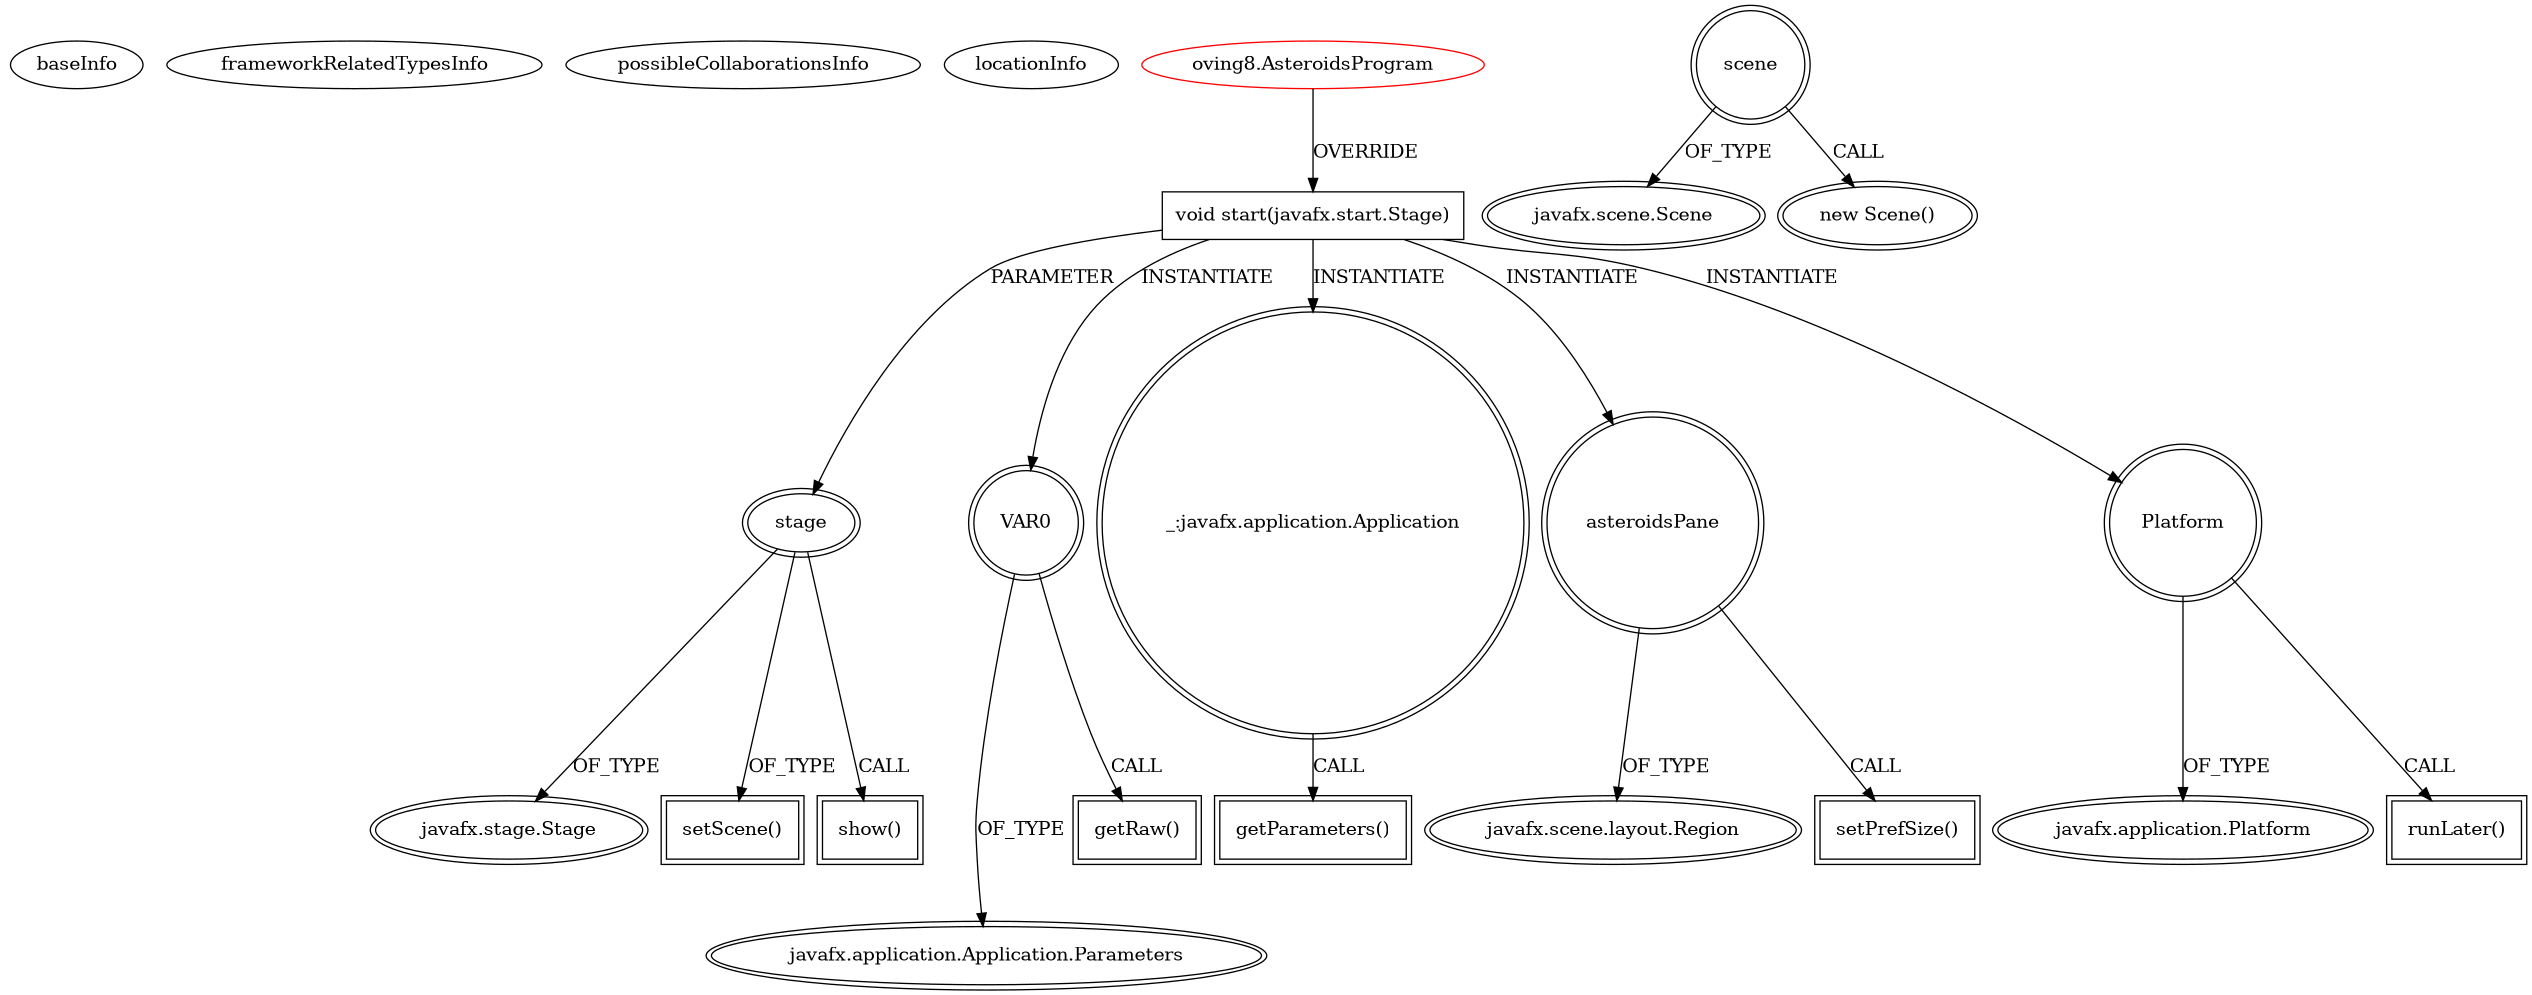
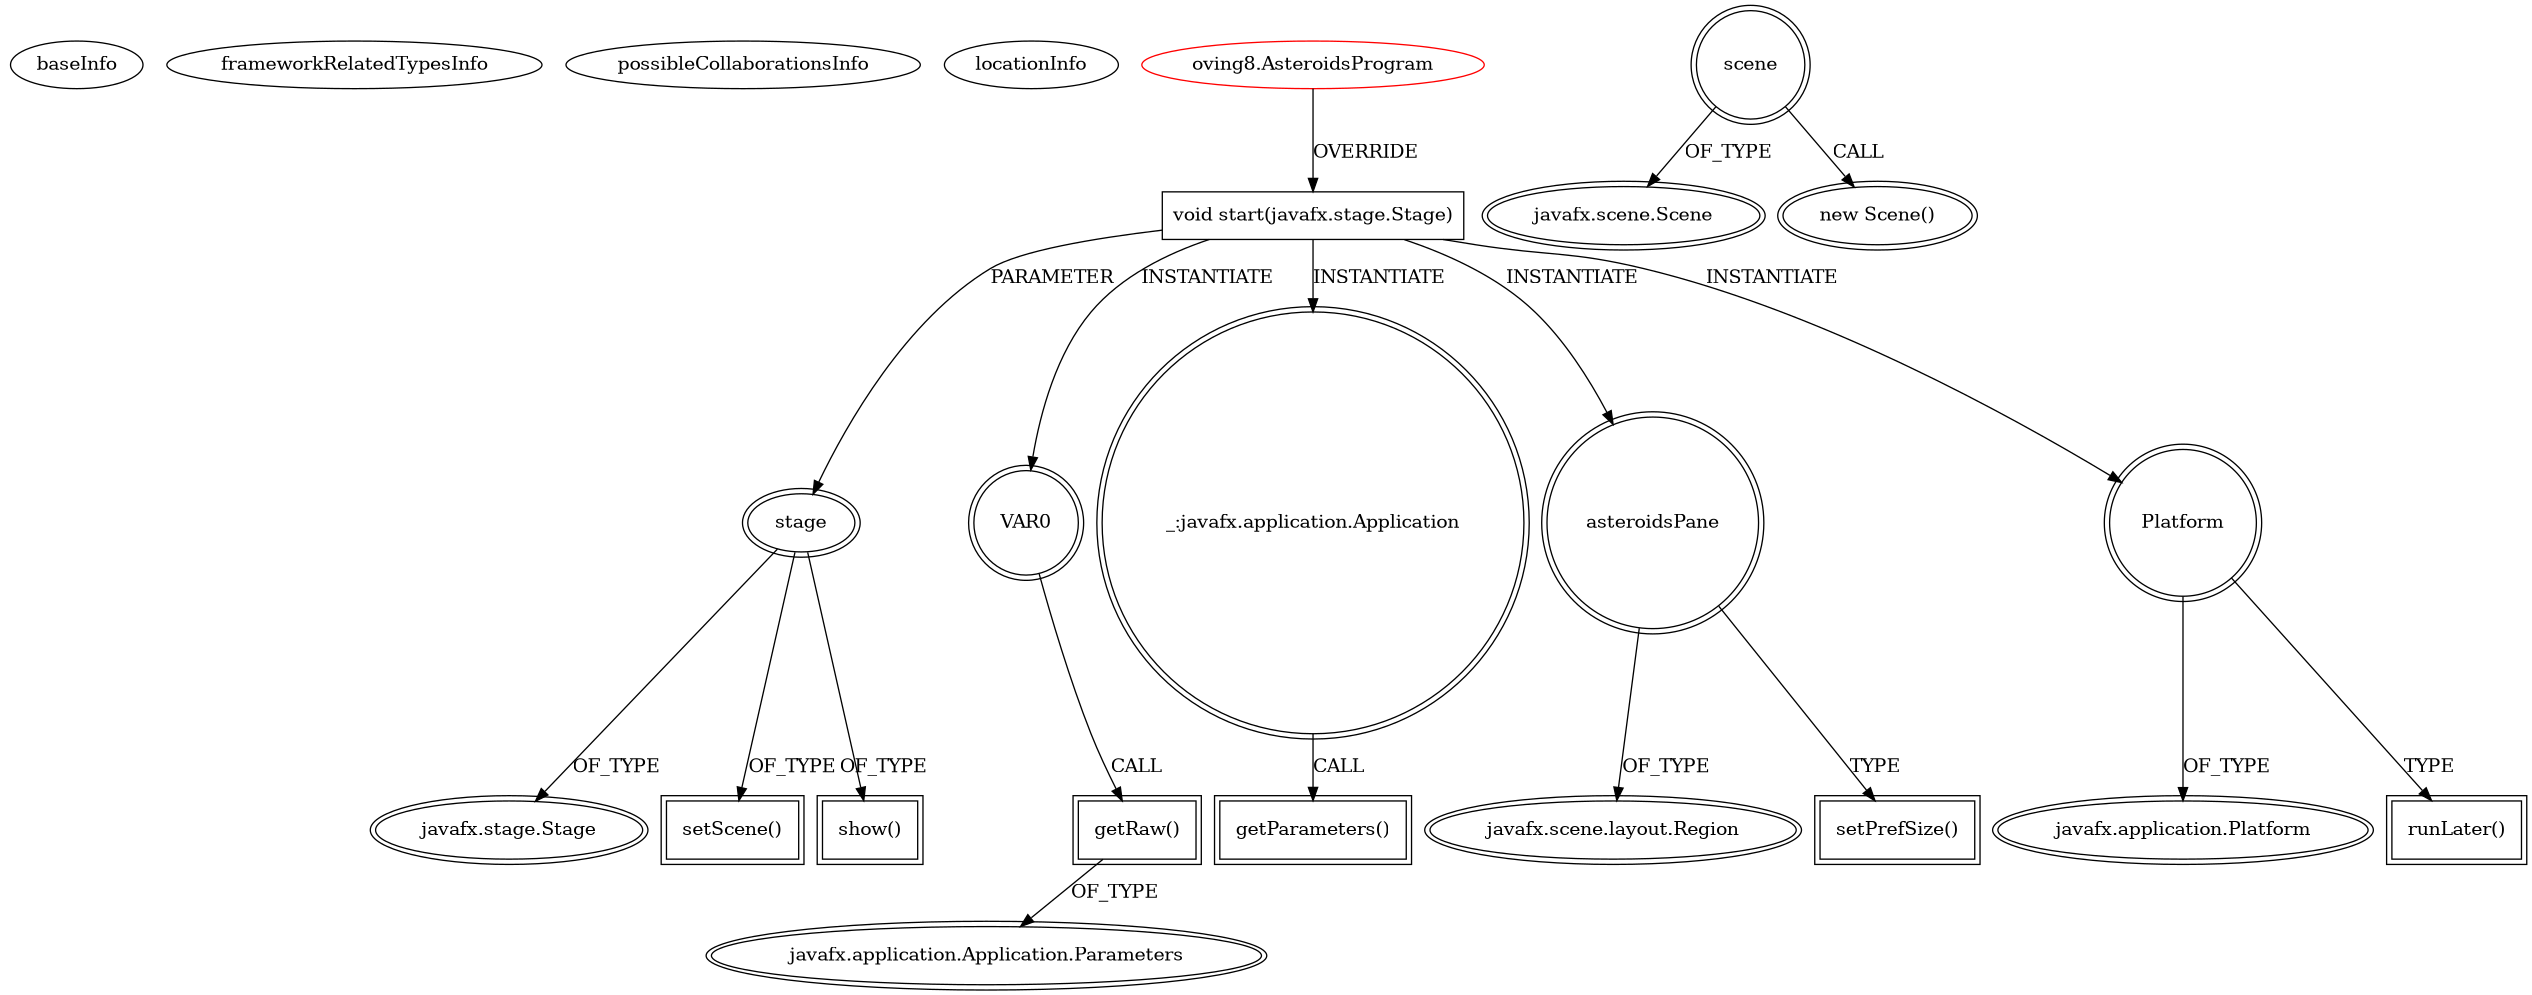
node "void start(javafx.start.Stage)": label "void start(javafx.start.Stage)" -> "void start(javafx.stage.Stage)"
edge "VAR0" -> "javafx.application.Application.Parameters": now "getRaw()" -> "javafx.application.Application.Parameters"
edge "stage" -> "show()": label "CALL" -> "OF_TYPE"
edge "asteroidsPane" -> "setPrefSize()": label "CALL" -> "TYPE"
edge "Platform" -> "runLater()": label "CALL" -> "TYPE"
